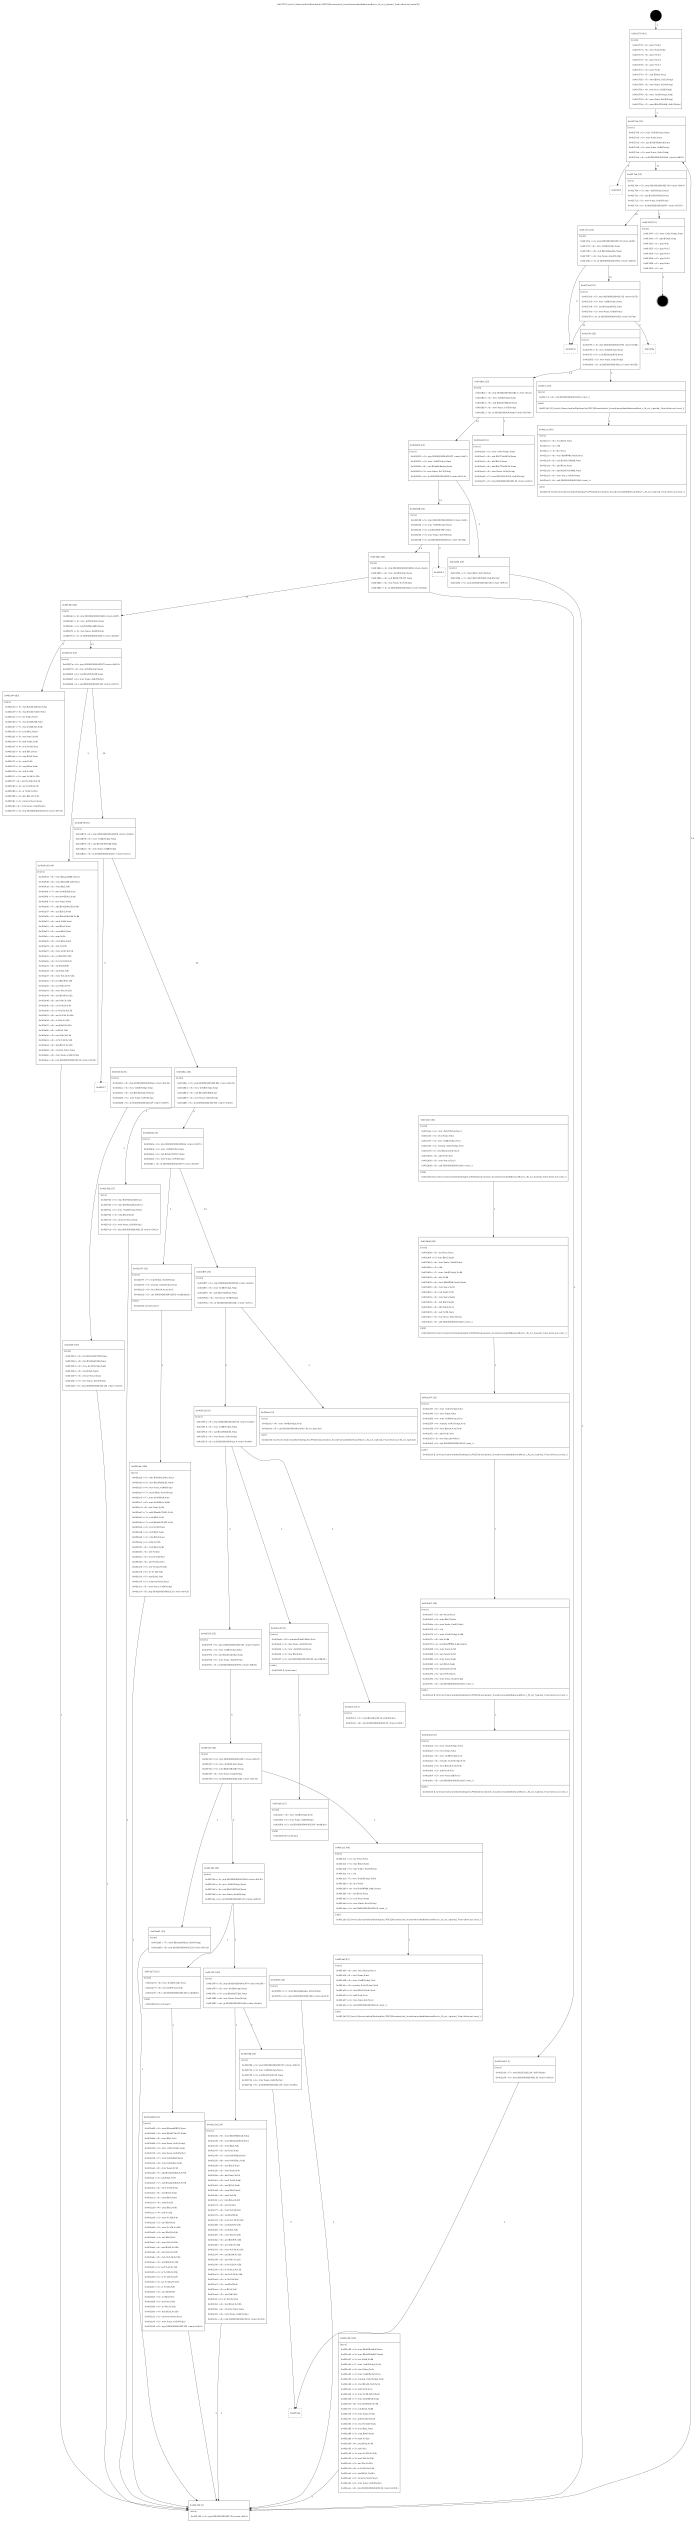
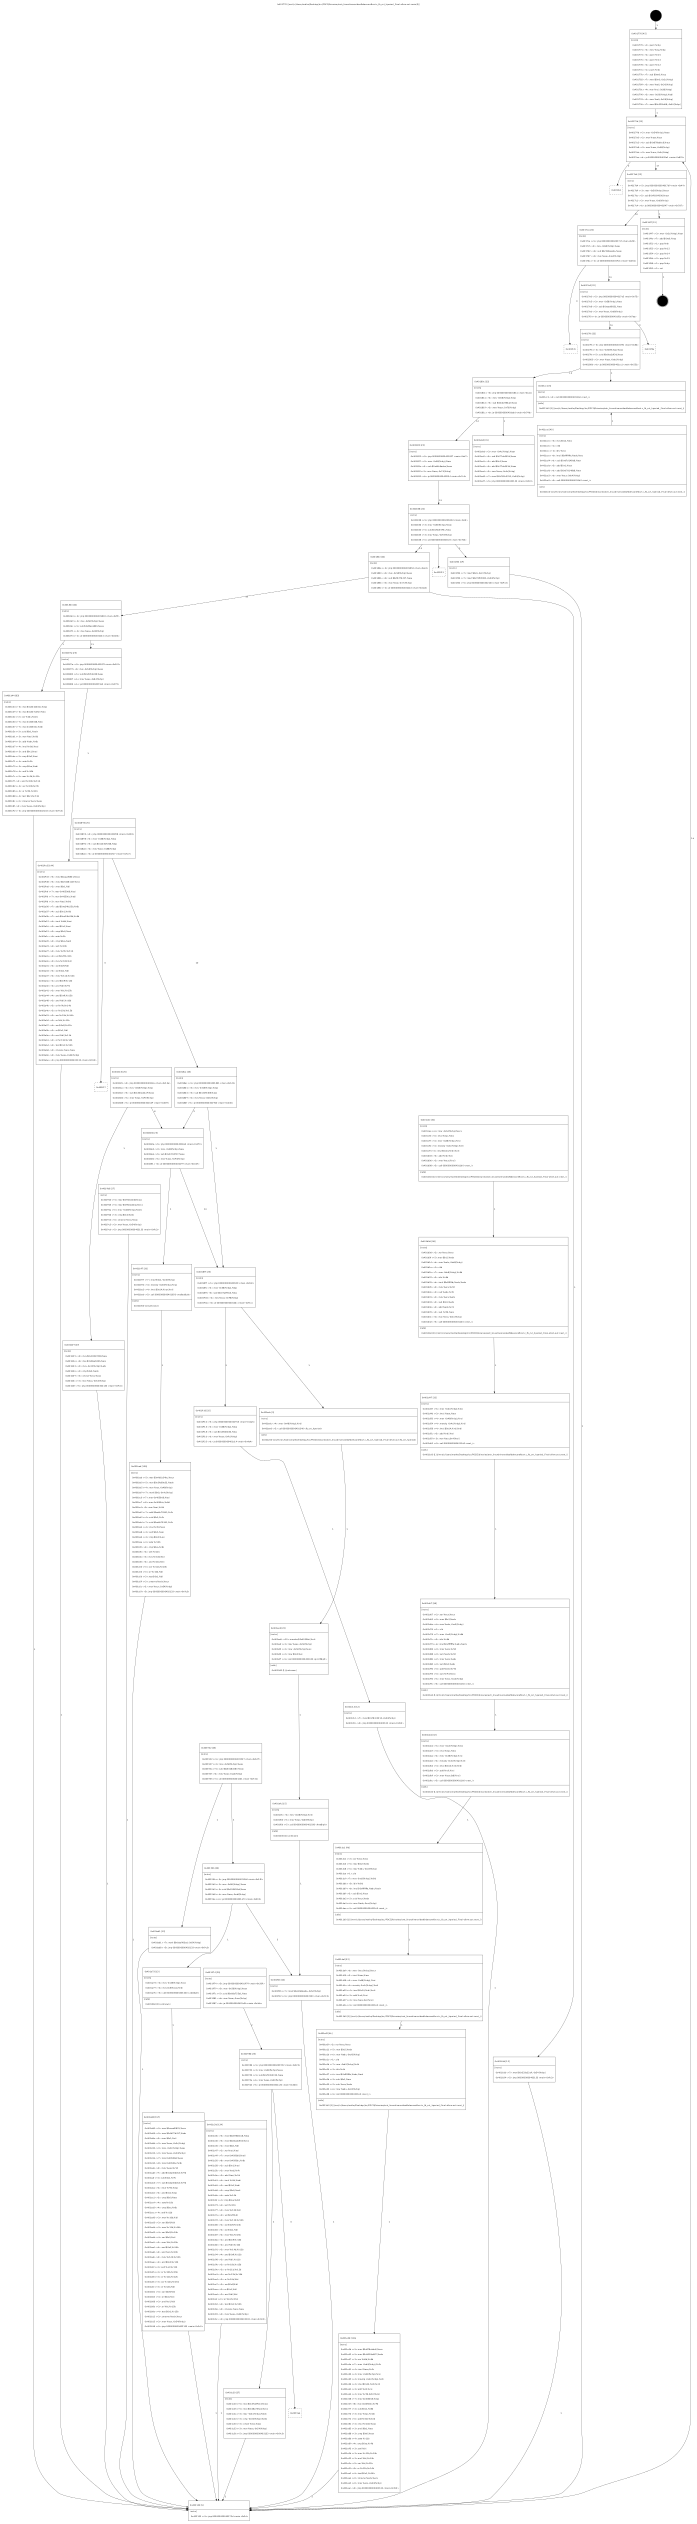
edge "0x4017e0 [22]" -> "0x4019cb": now "0x4017e0 [22]" -> "0x4017f6 [22]"
edge "0x401cc1 [5]" -> "0x401cc6 [40]": reversed
edge "0x401822 [22]" -> "0x401f34 [19]": now "0x401838 [22]" -> "0x401f34 [19]"
edge "0x40187a [25]" -> "0x401893 [25]": removed, label "10"
edge "0x4018c5 [25]" -> "0x4018de [25]": added, label "8"
edge "0x4018ac [25]" -> "0x4019b0 [27]": now "0x4018ac [25]" -> "0x4018f7 [25]"
edge "0x401910 [25]" -> "0x401ee5 [23]": now "0x401edc [9]" -> "0x401ee5 [23]"
node "0x401929 [25]": removed
edge "0x401b44 [83]" -> "0x402133 [5]": added, label "1"
edge "0x401942 [25]" -> "0x401dc1 [46]": now "0x401da1 [32]" -> "0x401dc1 [46]"
edge "0x401efc [15]" -> "0x401f0b [12]": added, label "1"
edge "0x40195b [25]" -> "0x401974 [25]": now "0x40195b [25]" -> "0x401f0b [12]"
edge "0x401974 [25]" -> "0x401c3b [134]": removed, label "1"
node "0x401e0f [46]": added
edge "0x401c14 [12]" -> "0x402133 [5]": added, label "1"
edge "0x401b1d [12]" -> "0x4019a6": now "0x401b1d [12]" -> "0x402133 [5]"
node "0x401c20 [27]": added
